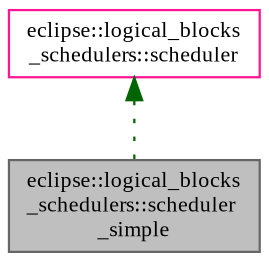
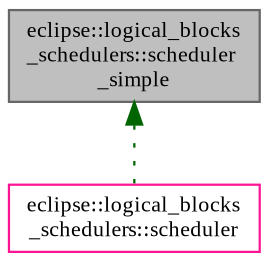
edge "eclipse::logical_blocks _schedulers::scheduler _simple" -> "eclipse::logical_blocks _schedulers::scheduler": reversed
